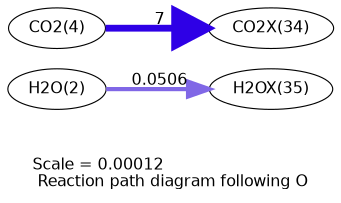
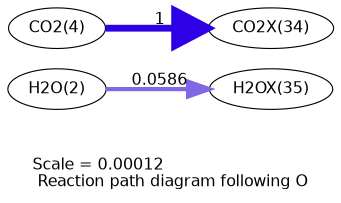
edge "CO2(4)" -> "CO2X(34)": label " 7" -> " 1"
edge "H2O(2)" -> "H2OX(35)": label " 0.0506" -> " 0.0586"
